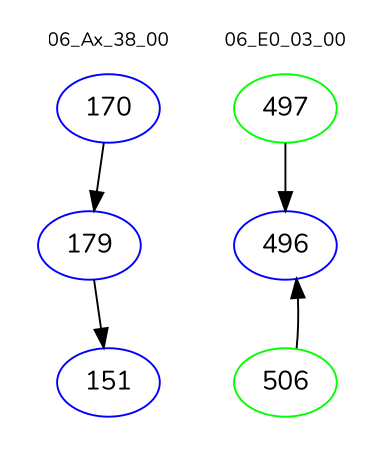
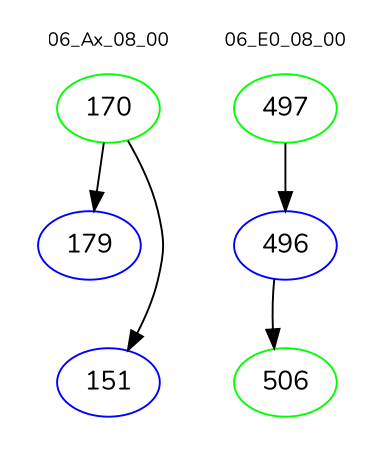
cluster "06_Ax_38_00": label "06_Ax_38_00" -> "06_Ax_08_00"
cluster "06_E0_03_00": label "06_E0_03_00" -> "06_E0_08_00"
node "170": color blue -> green
edge "179" -> "151": now "170" -> "151"
edge "506" -> "496": reversed
